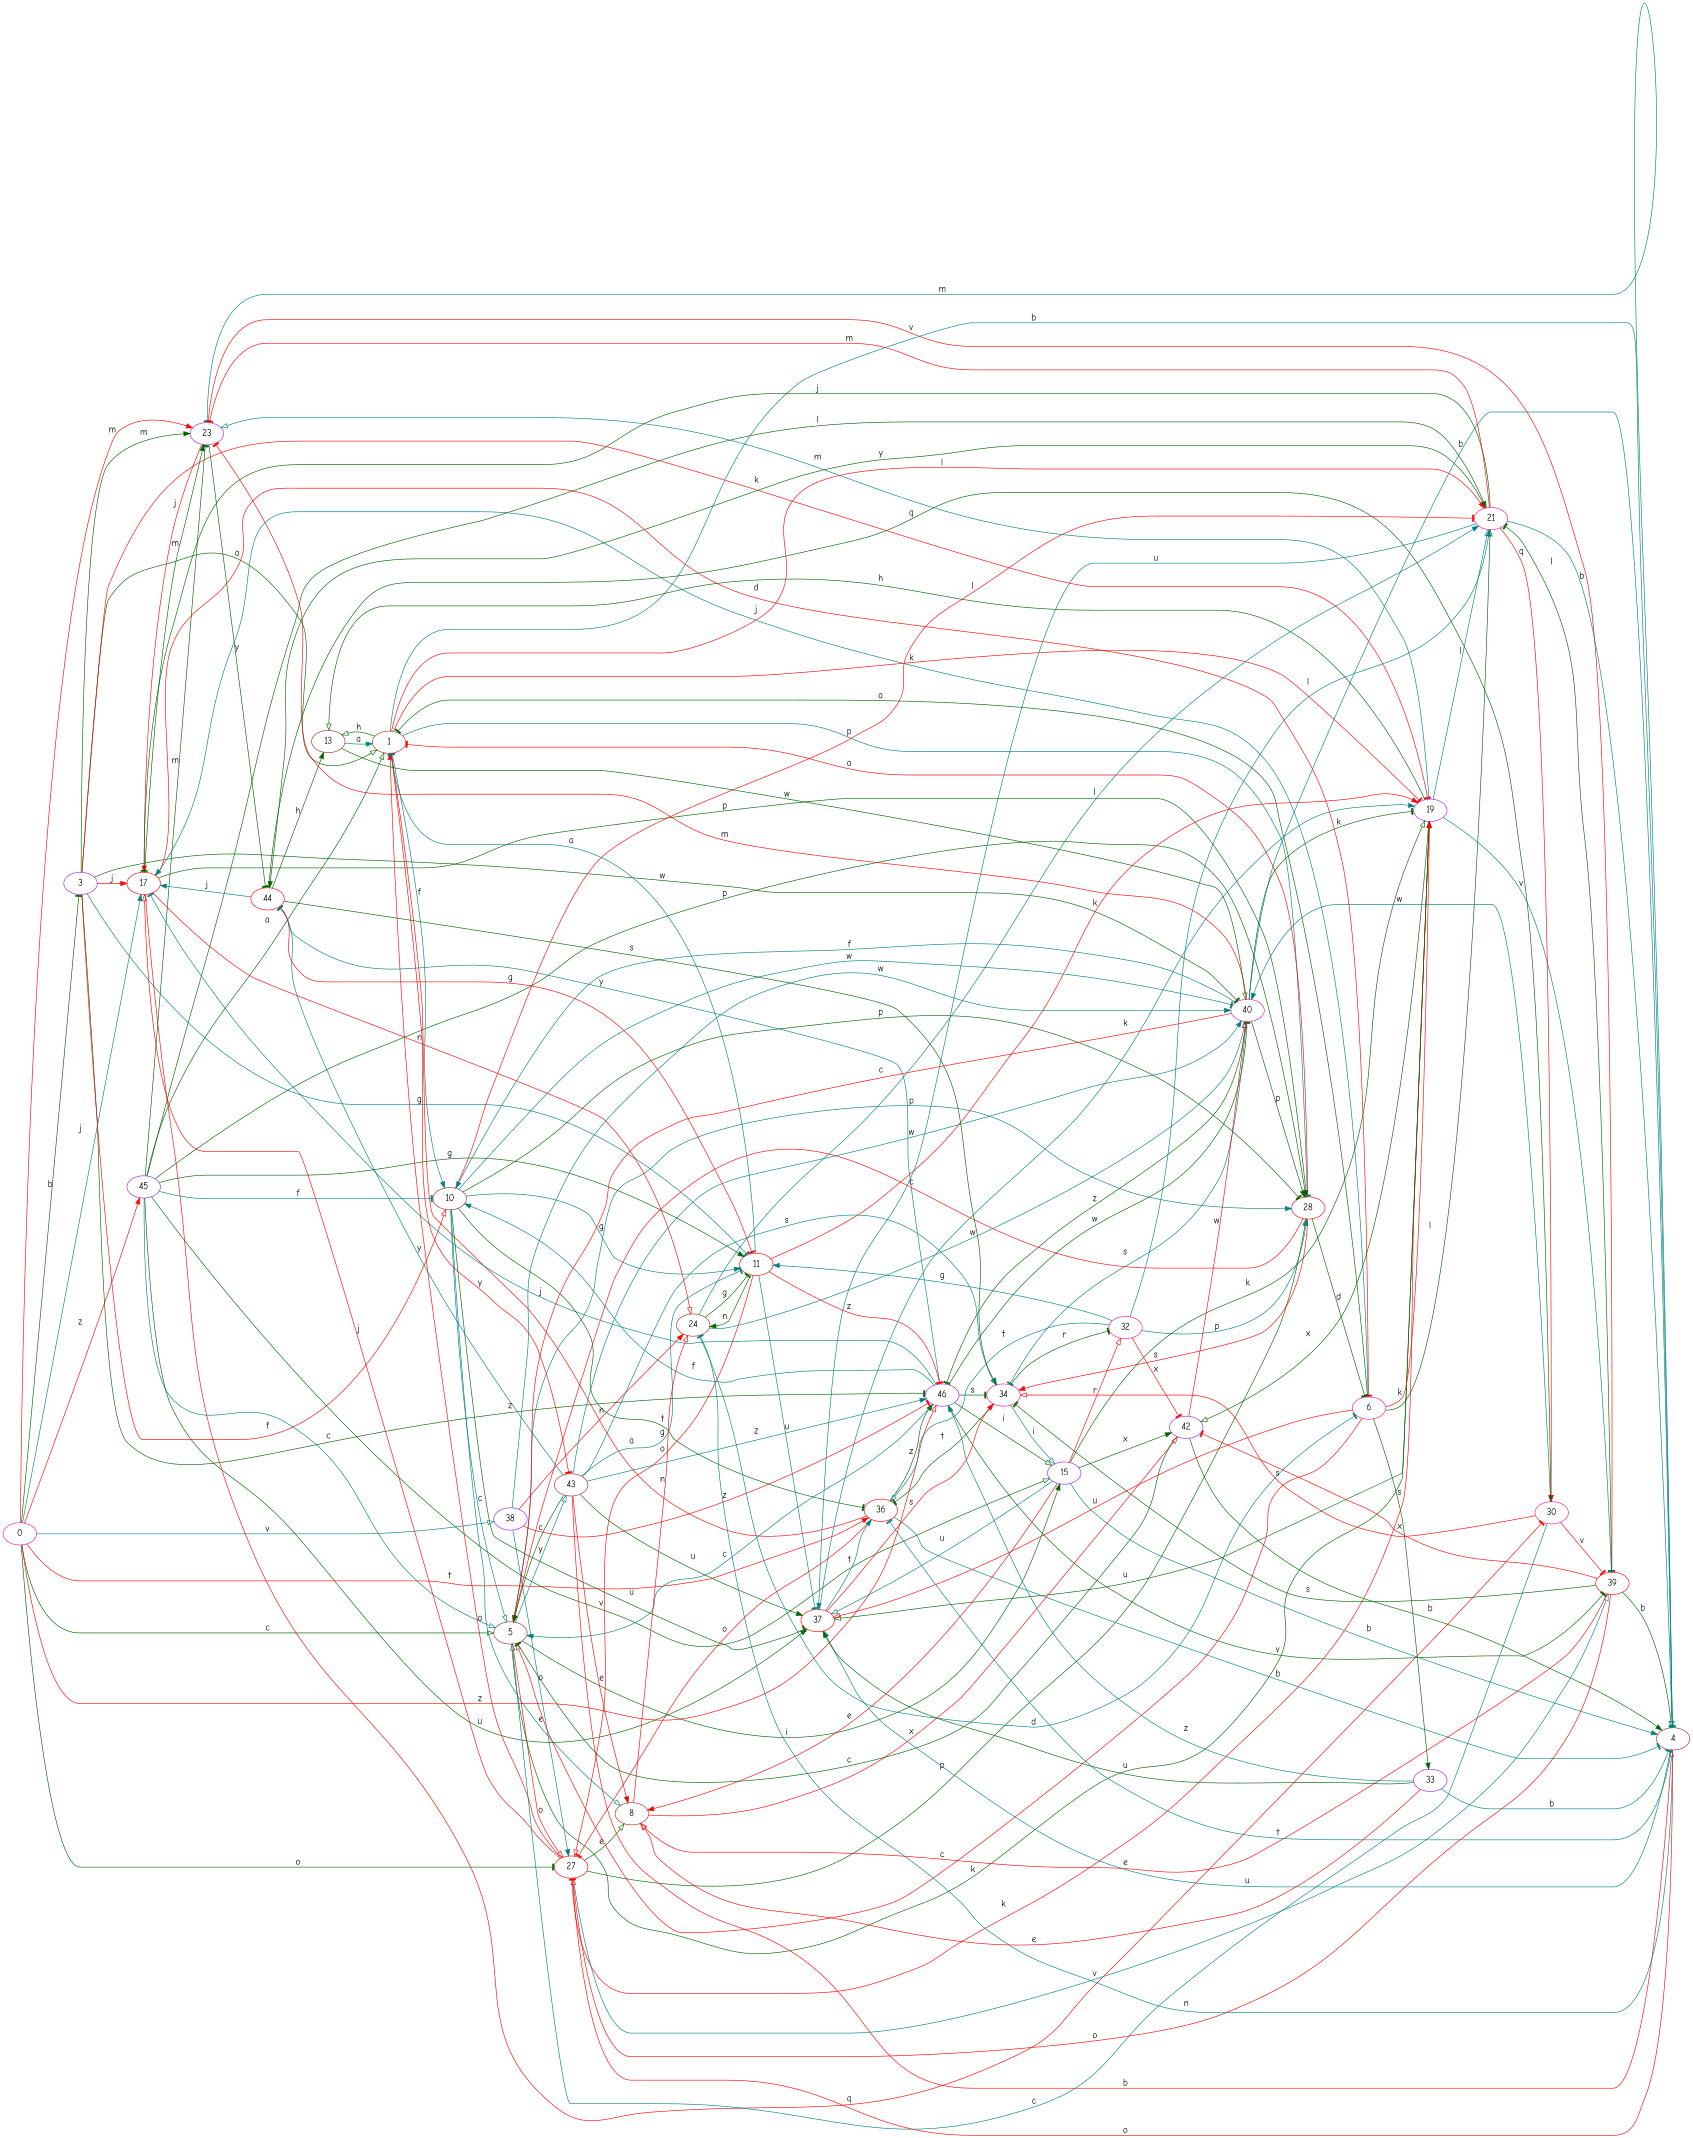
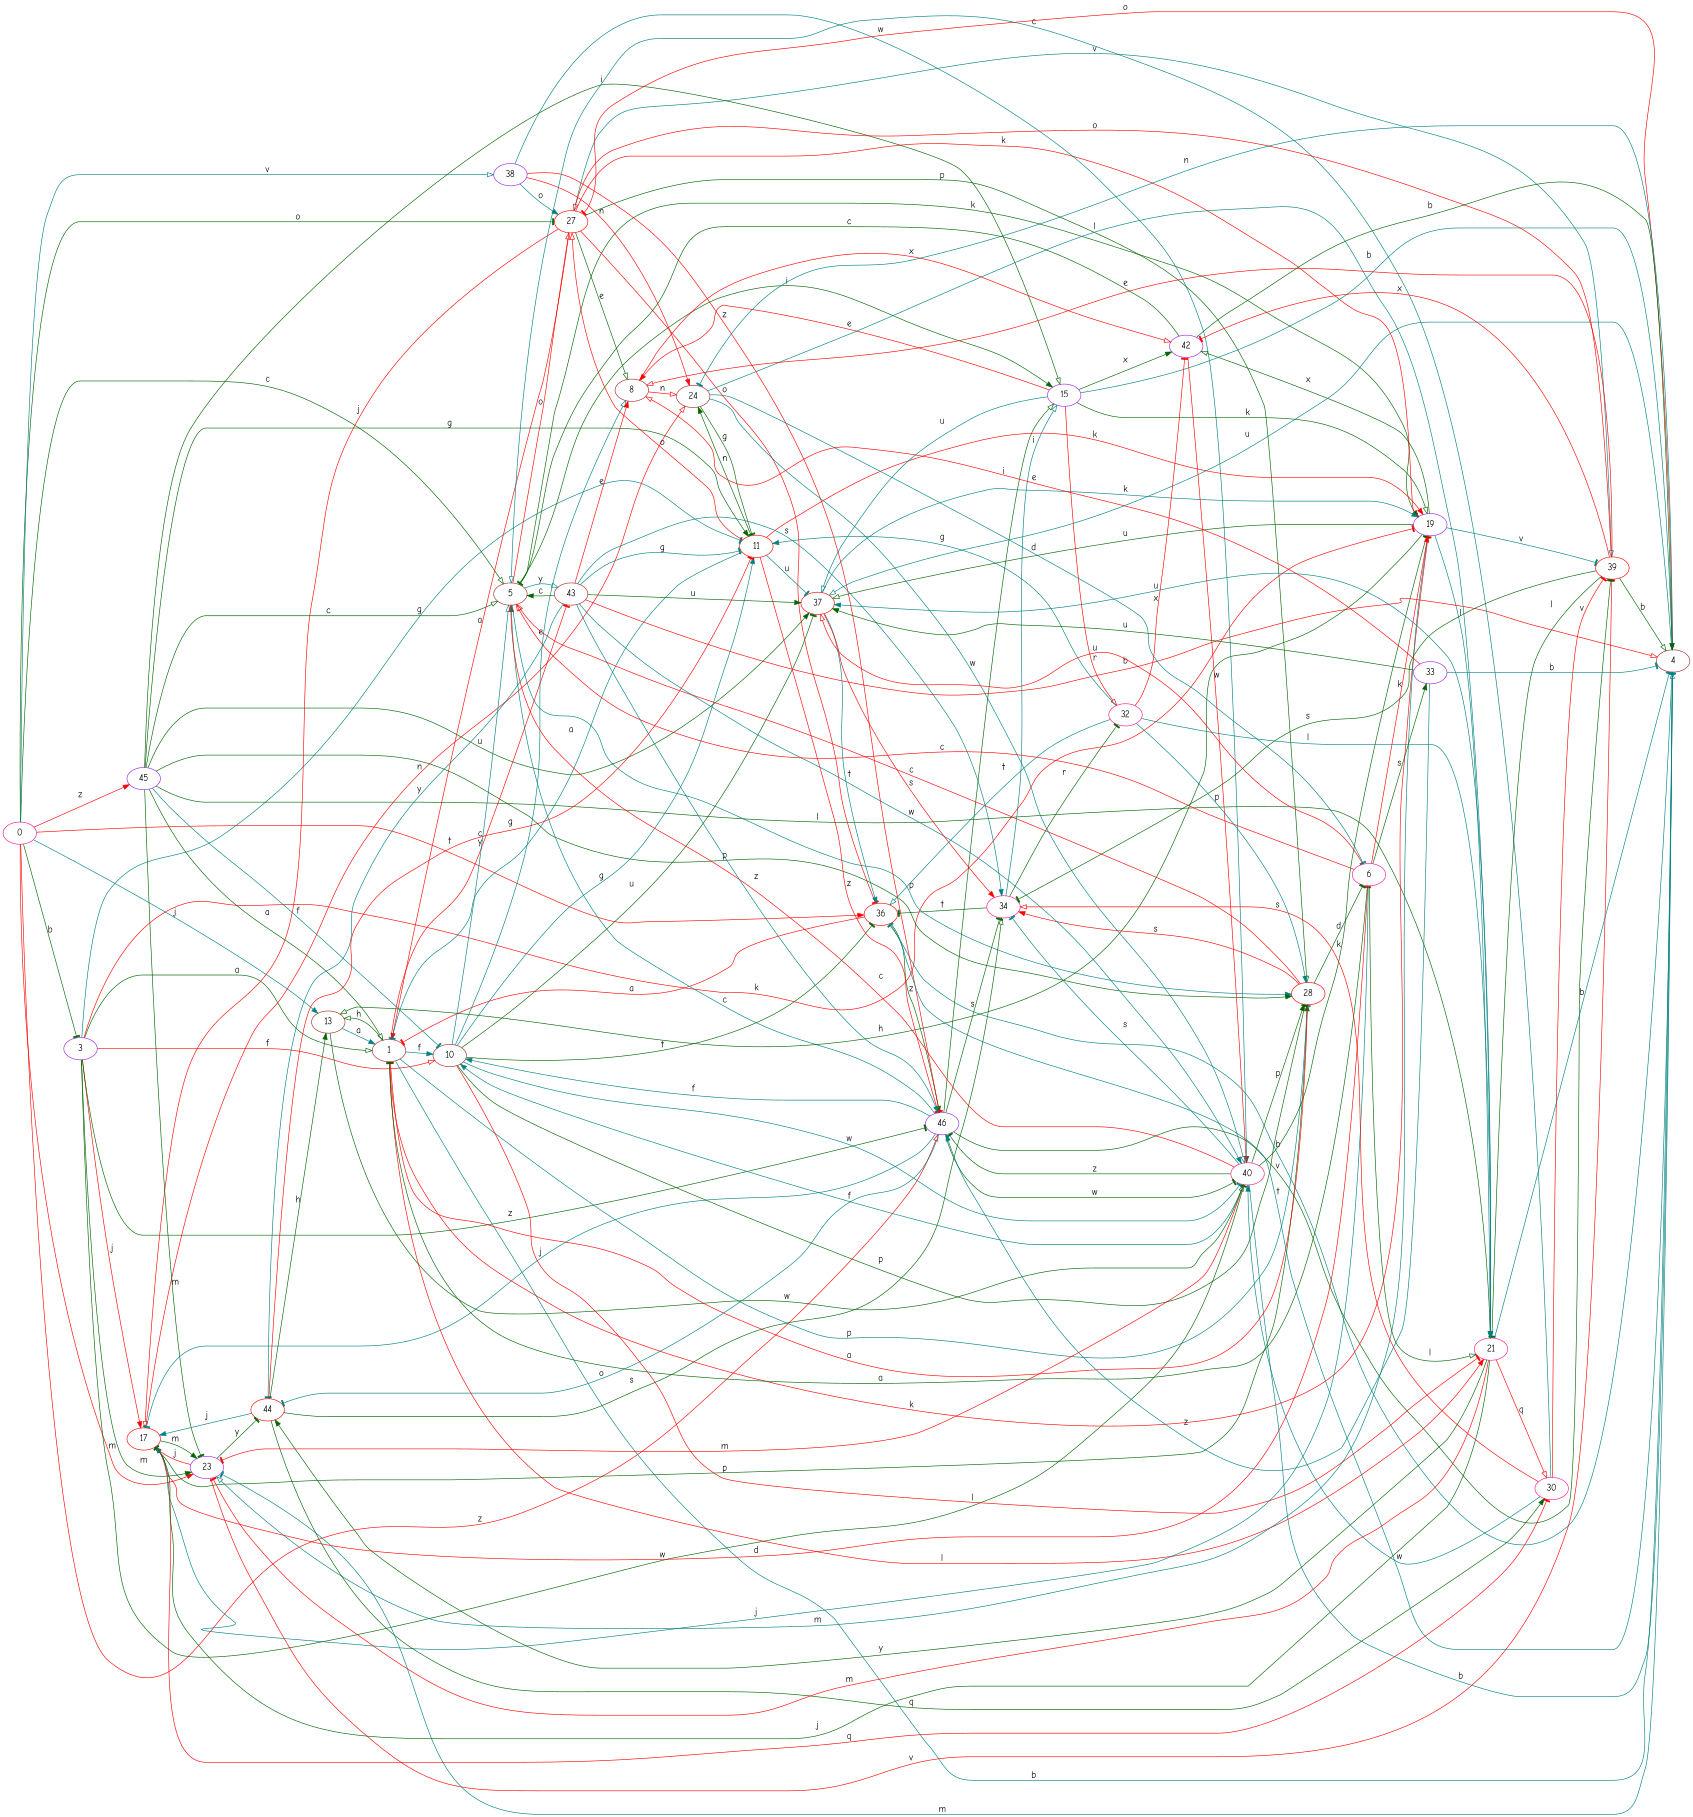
edge "46" -> "44": label "y" -> "o"
edge "0" -> "17": now "0" -> "13"
edge "45" -> "5": color teal -> darkgreen
edge "45" -> "15": label "v" -> "i"
edge "36" -> "27": reversed
